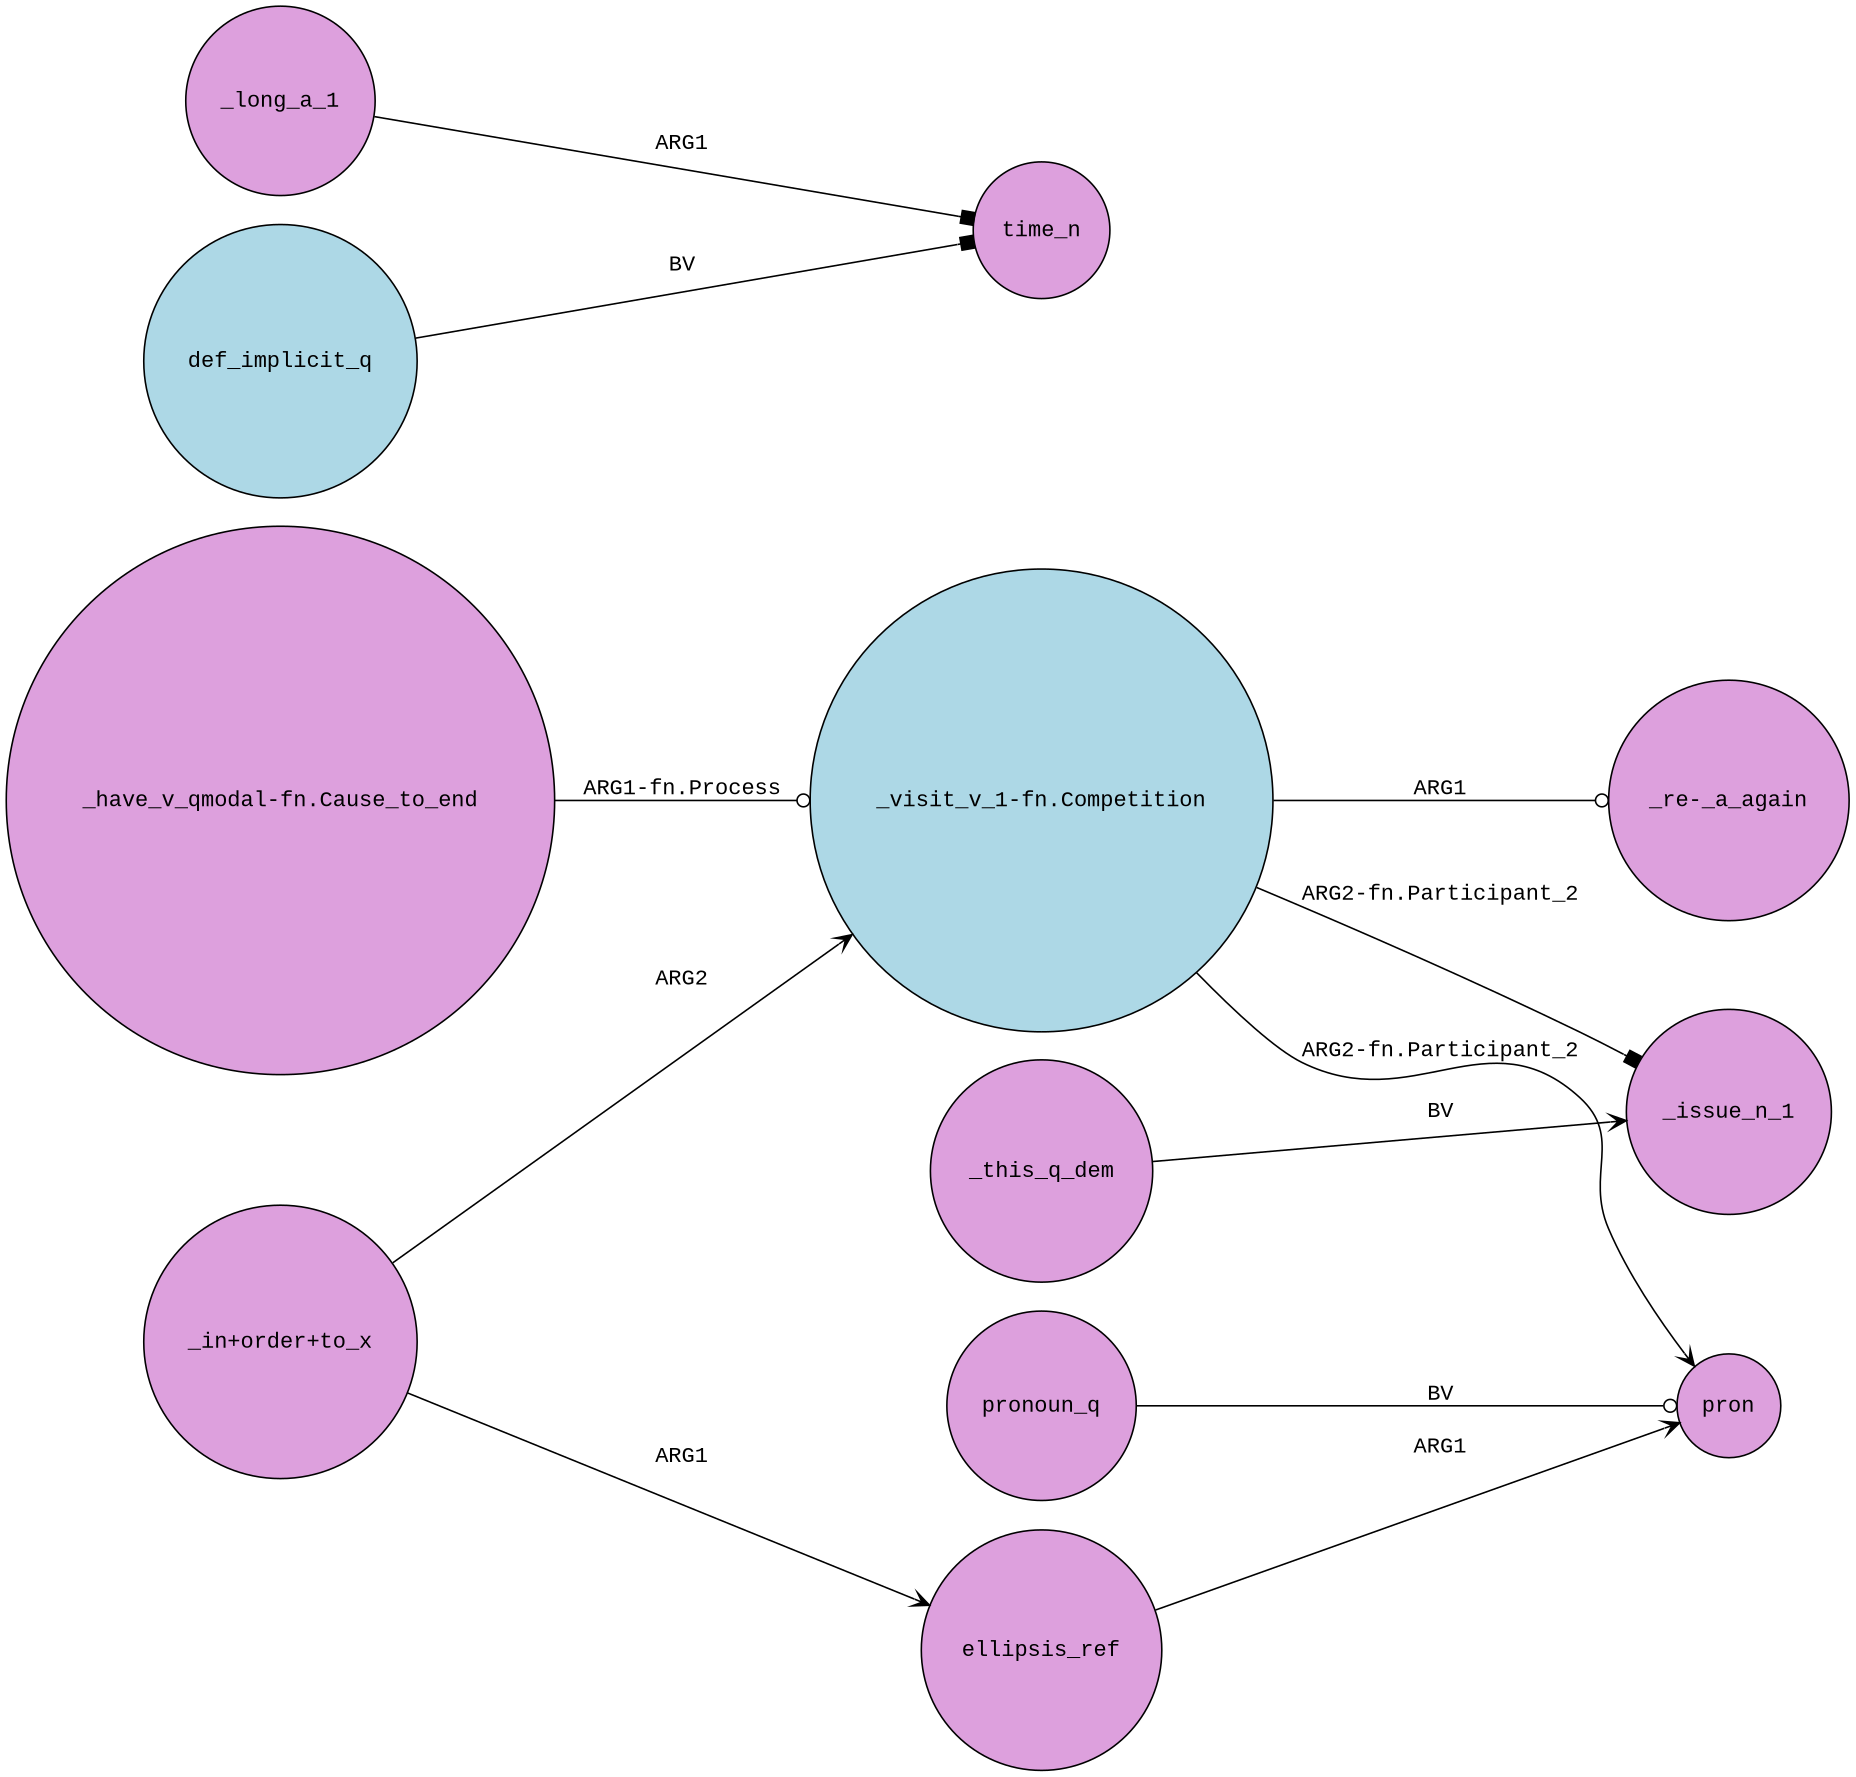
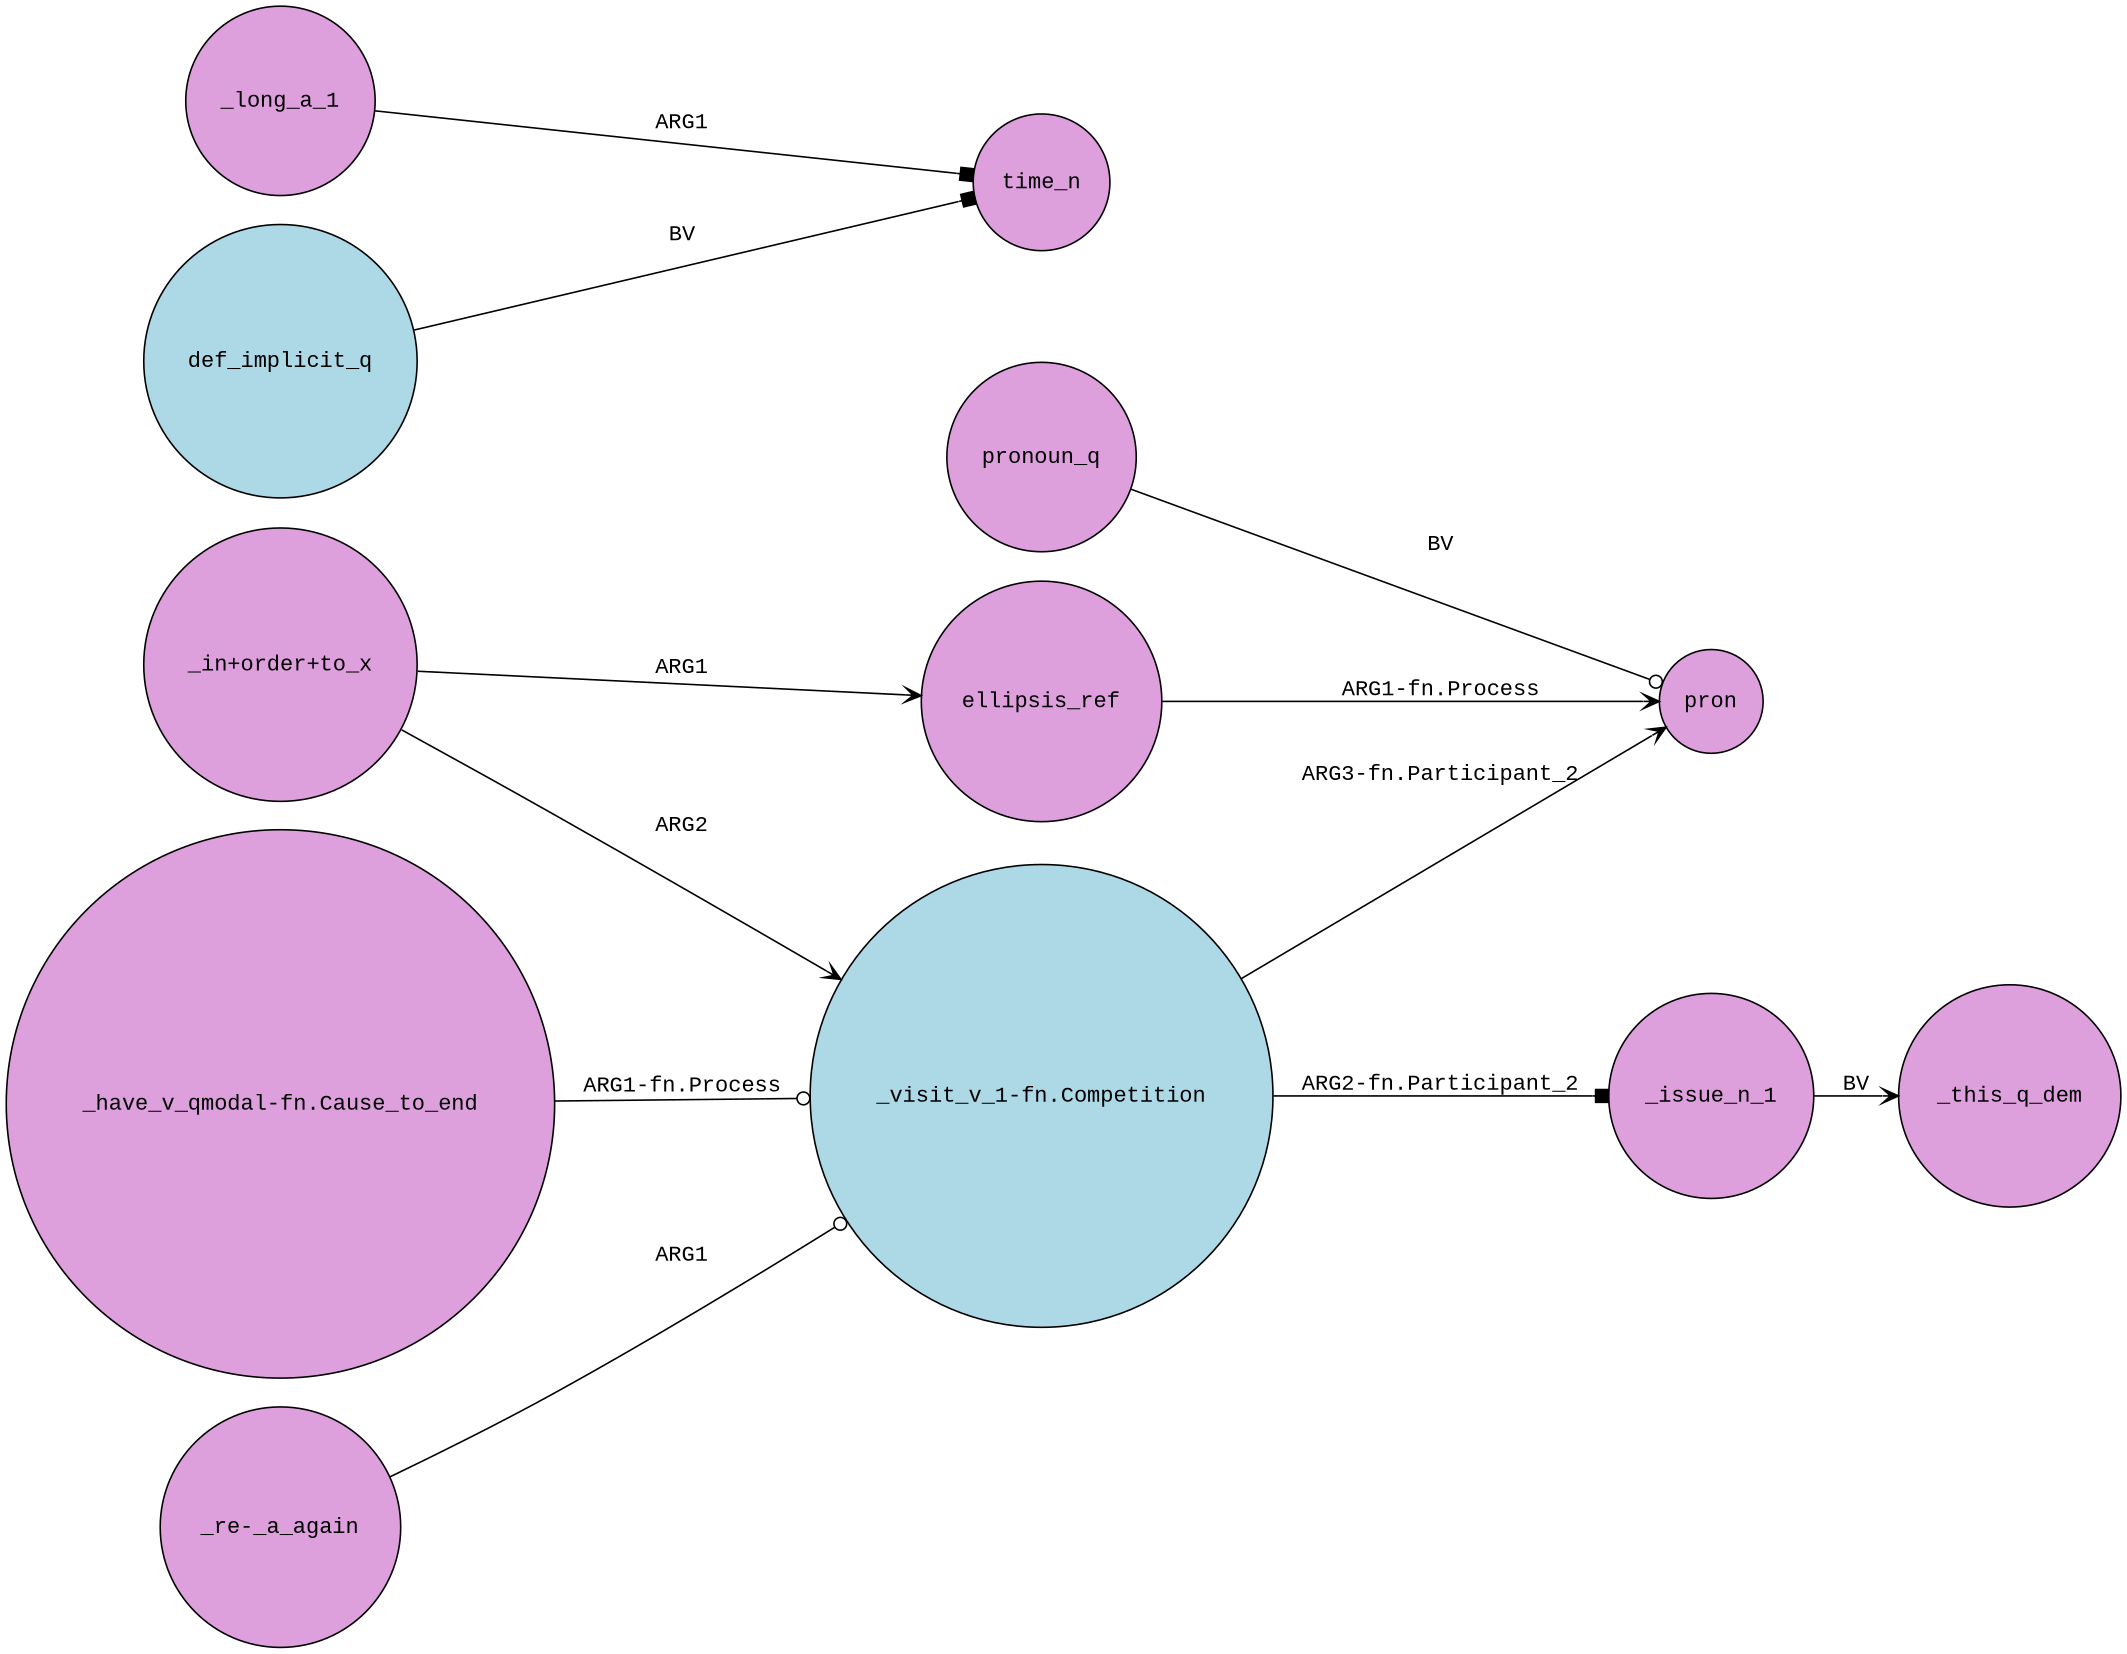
edge "_visit_v_1-fn.Competition" -> "_re-_a_again": reversed
edge "_visit_v_1-fn.Competition" -> "pron": label "ARG2-fn.Participant_2" -> "ARG3-fn.Participant_2"
edge "_this_q_dem" -> "_issue_n_1": reversed
edge "ellipsis_ref" -> "pron": label "ARG1" -> "ARG1-fn.Process"
